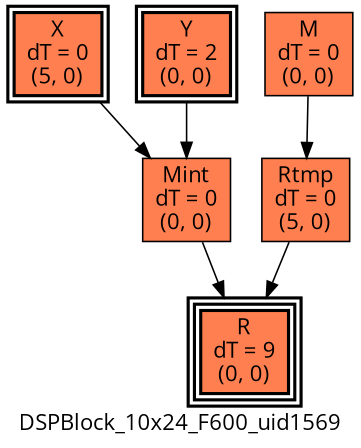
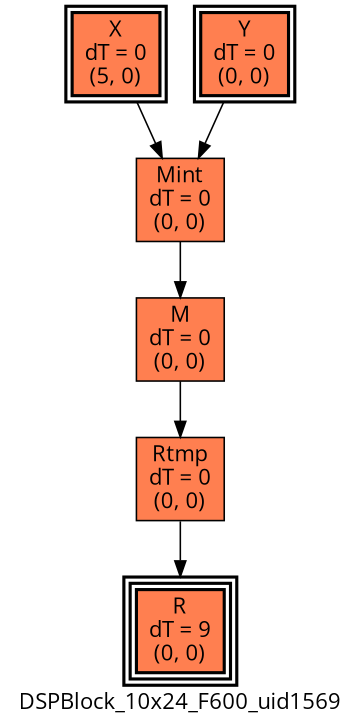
node "Y dT = 2 (0, 0)": label "Y dT = 2 (0, 0)" -> "Y dT = 0 (0, 0)"
node "Rtmp dT = 0 (5, 0)": label "Rtmp dT = 0 (5, 0)" -> "Rtmp dT = 0 (0, 0)"
edge "Mint dT = 0 (0, 0)" -> "R dT = 9 (0, 0)": now "Mint dT = 0 (0, 0)" -> "M dT = 0 (0, 0)"
